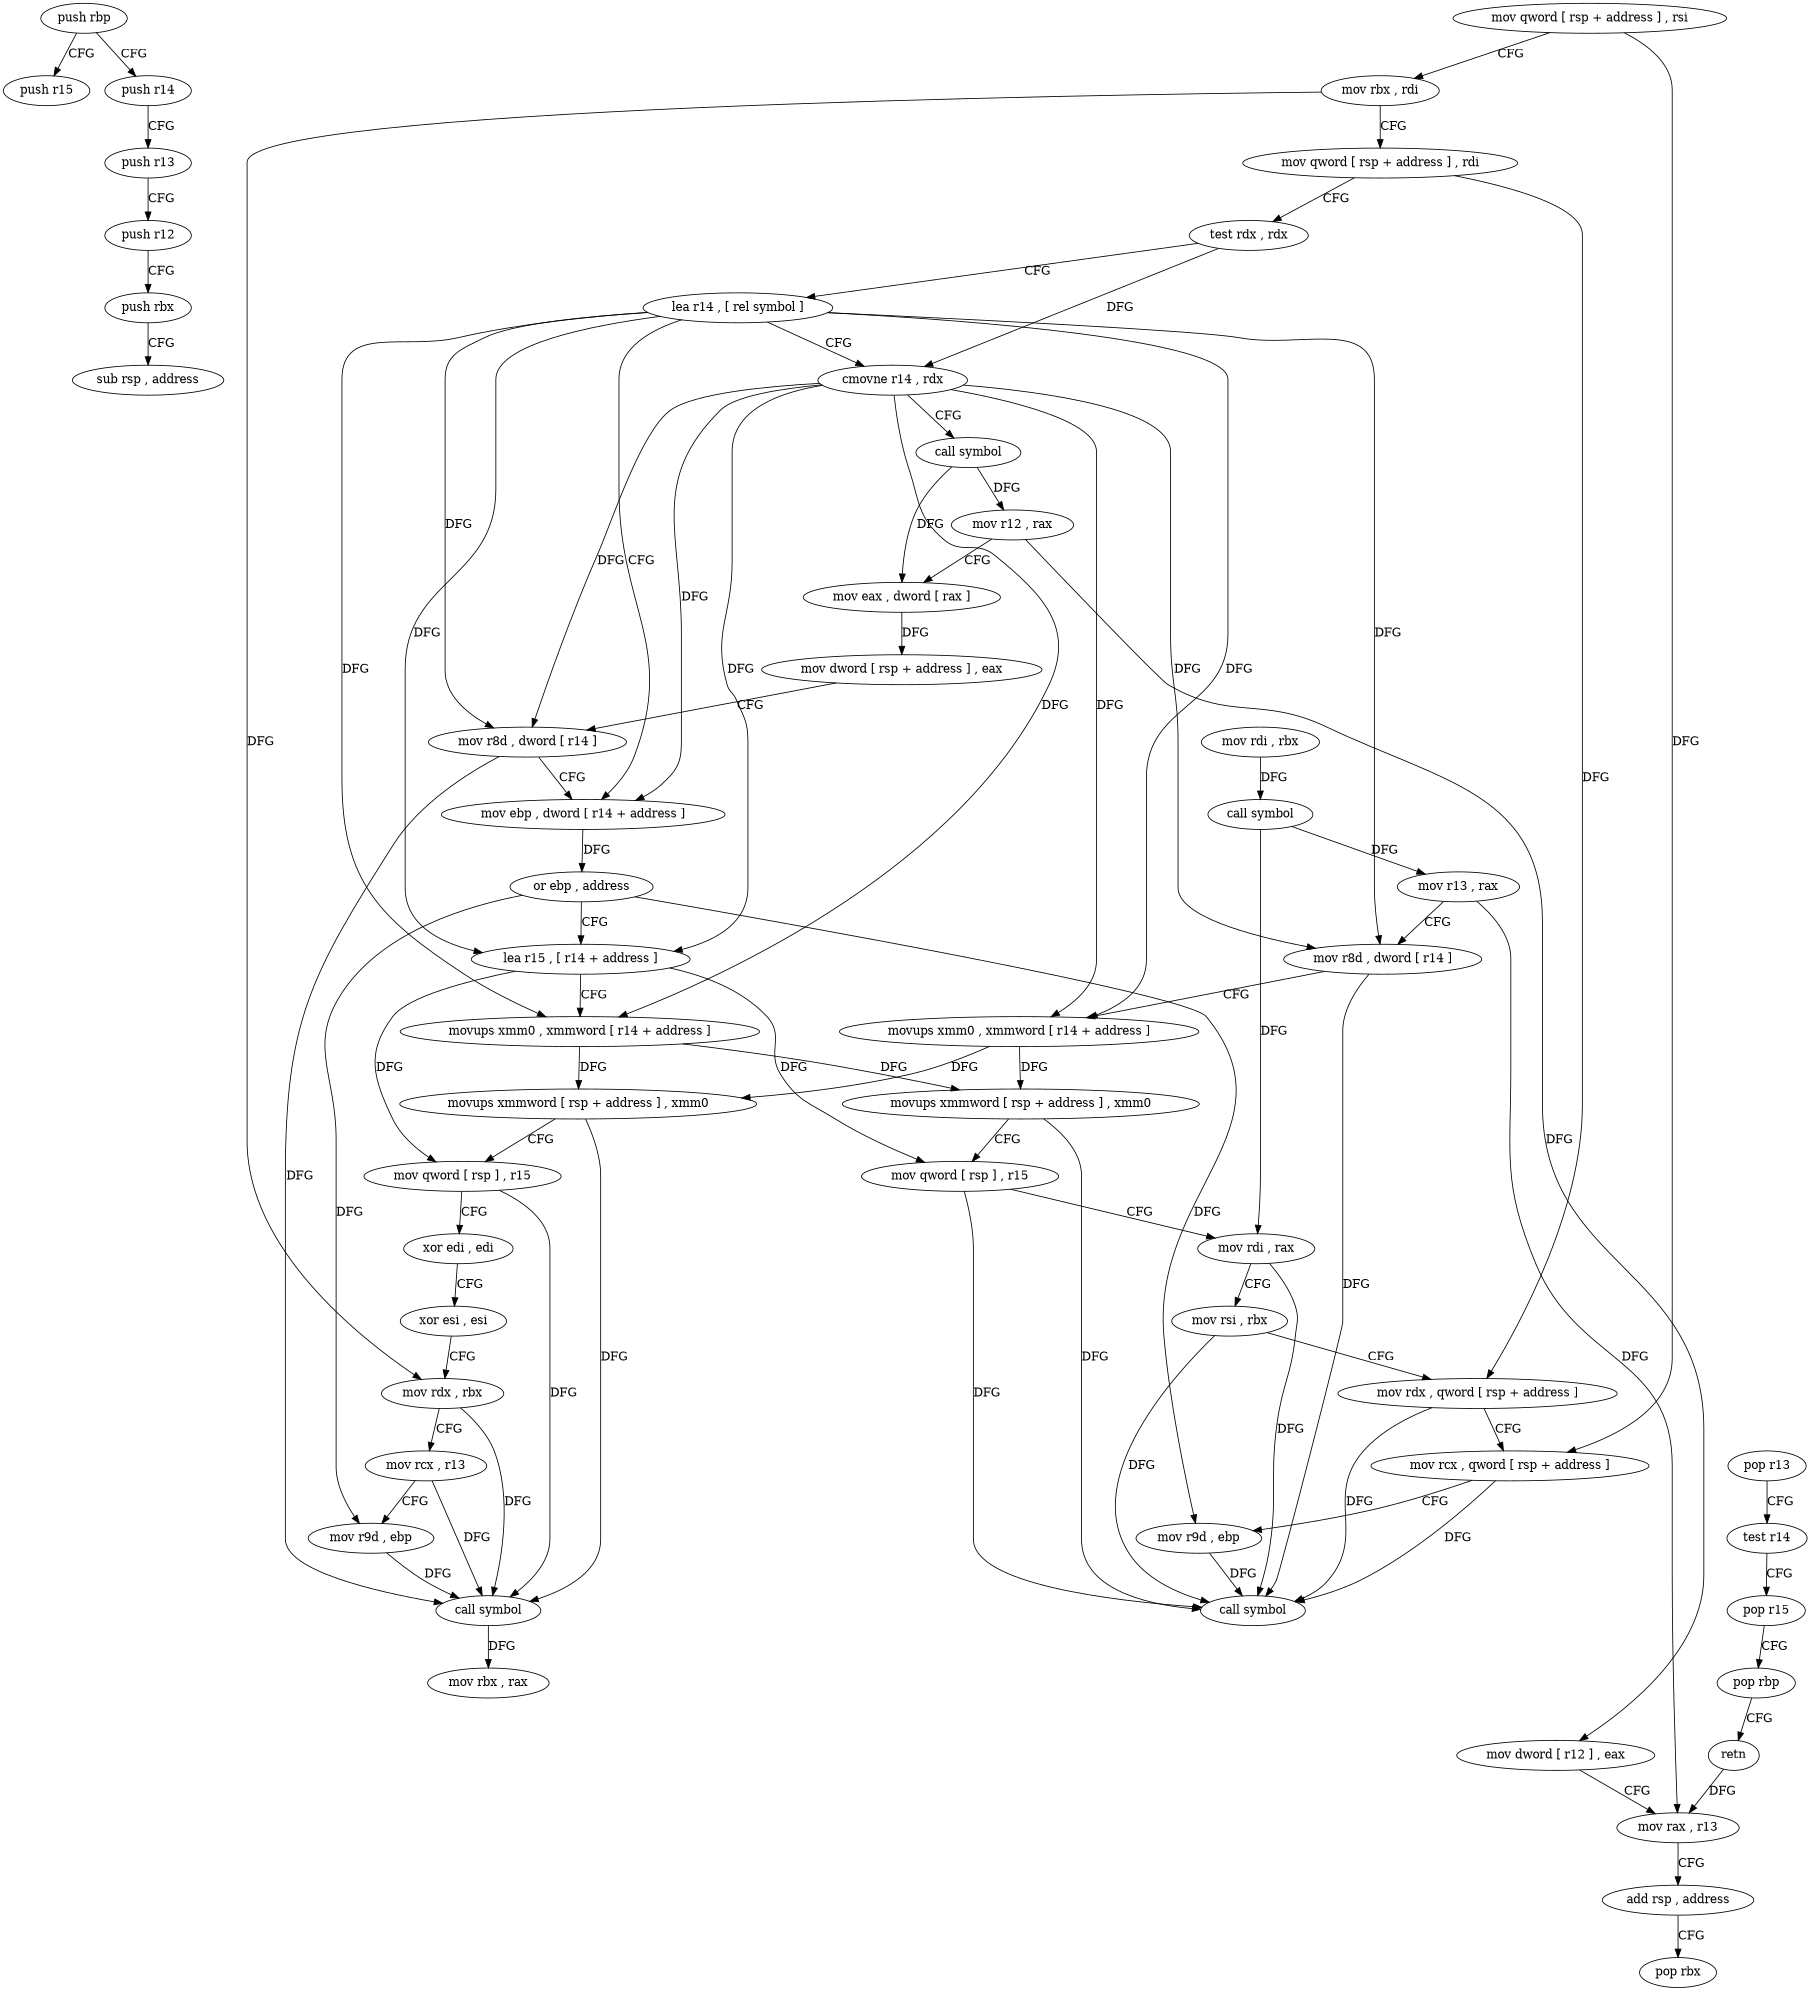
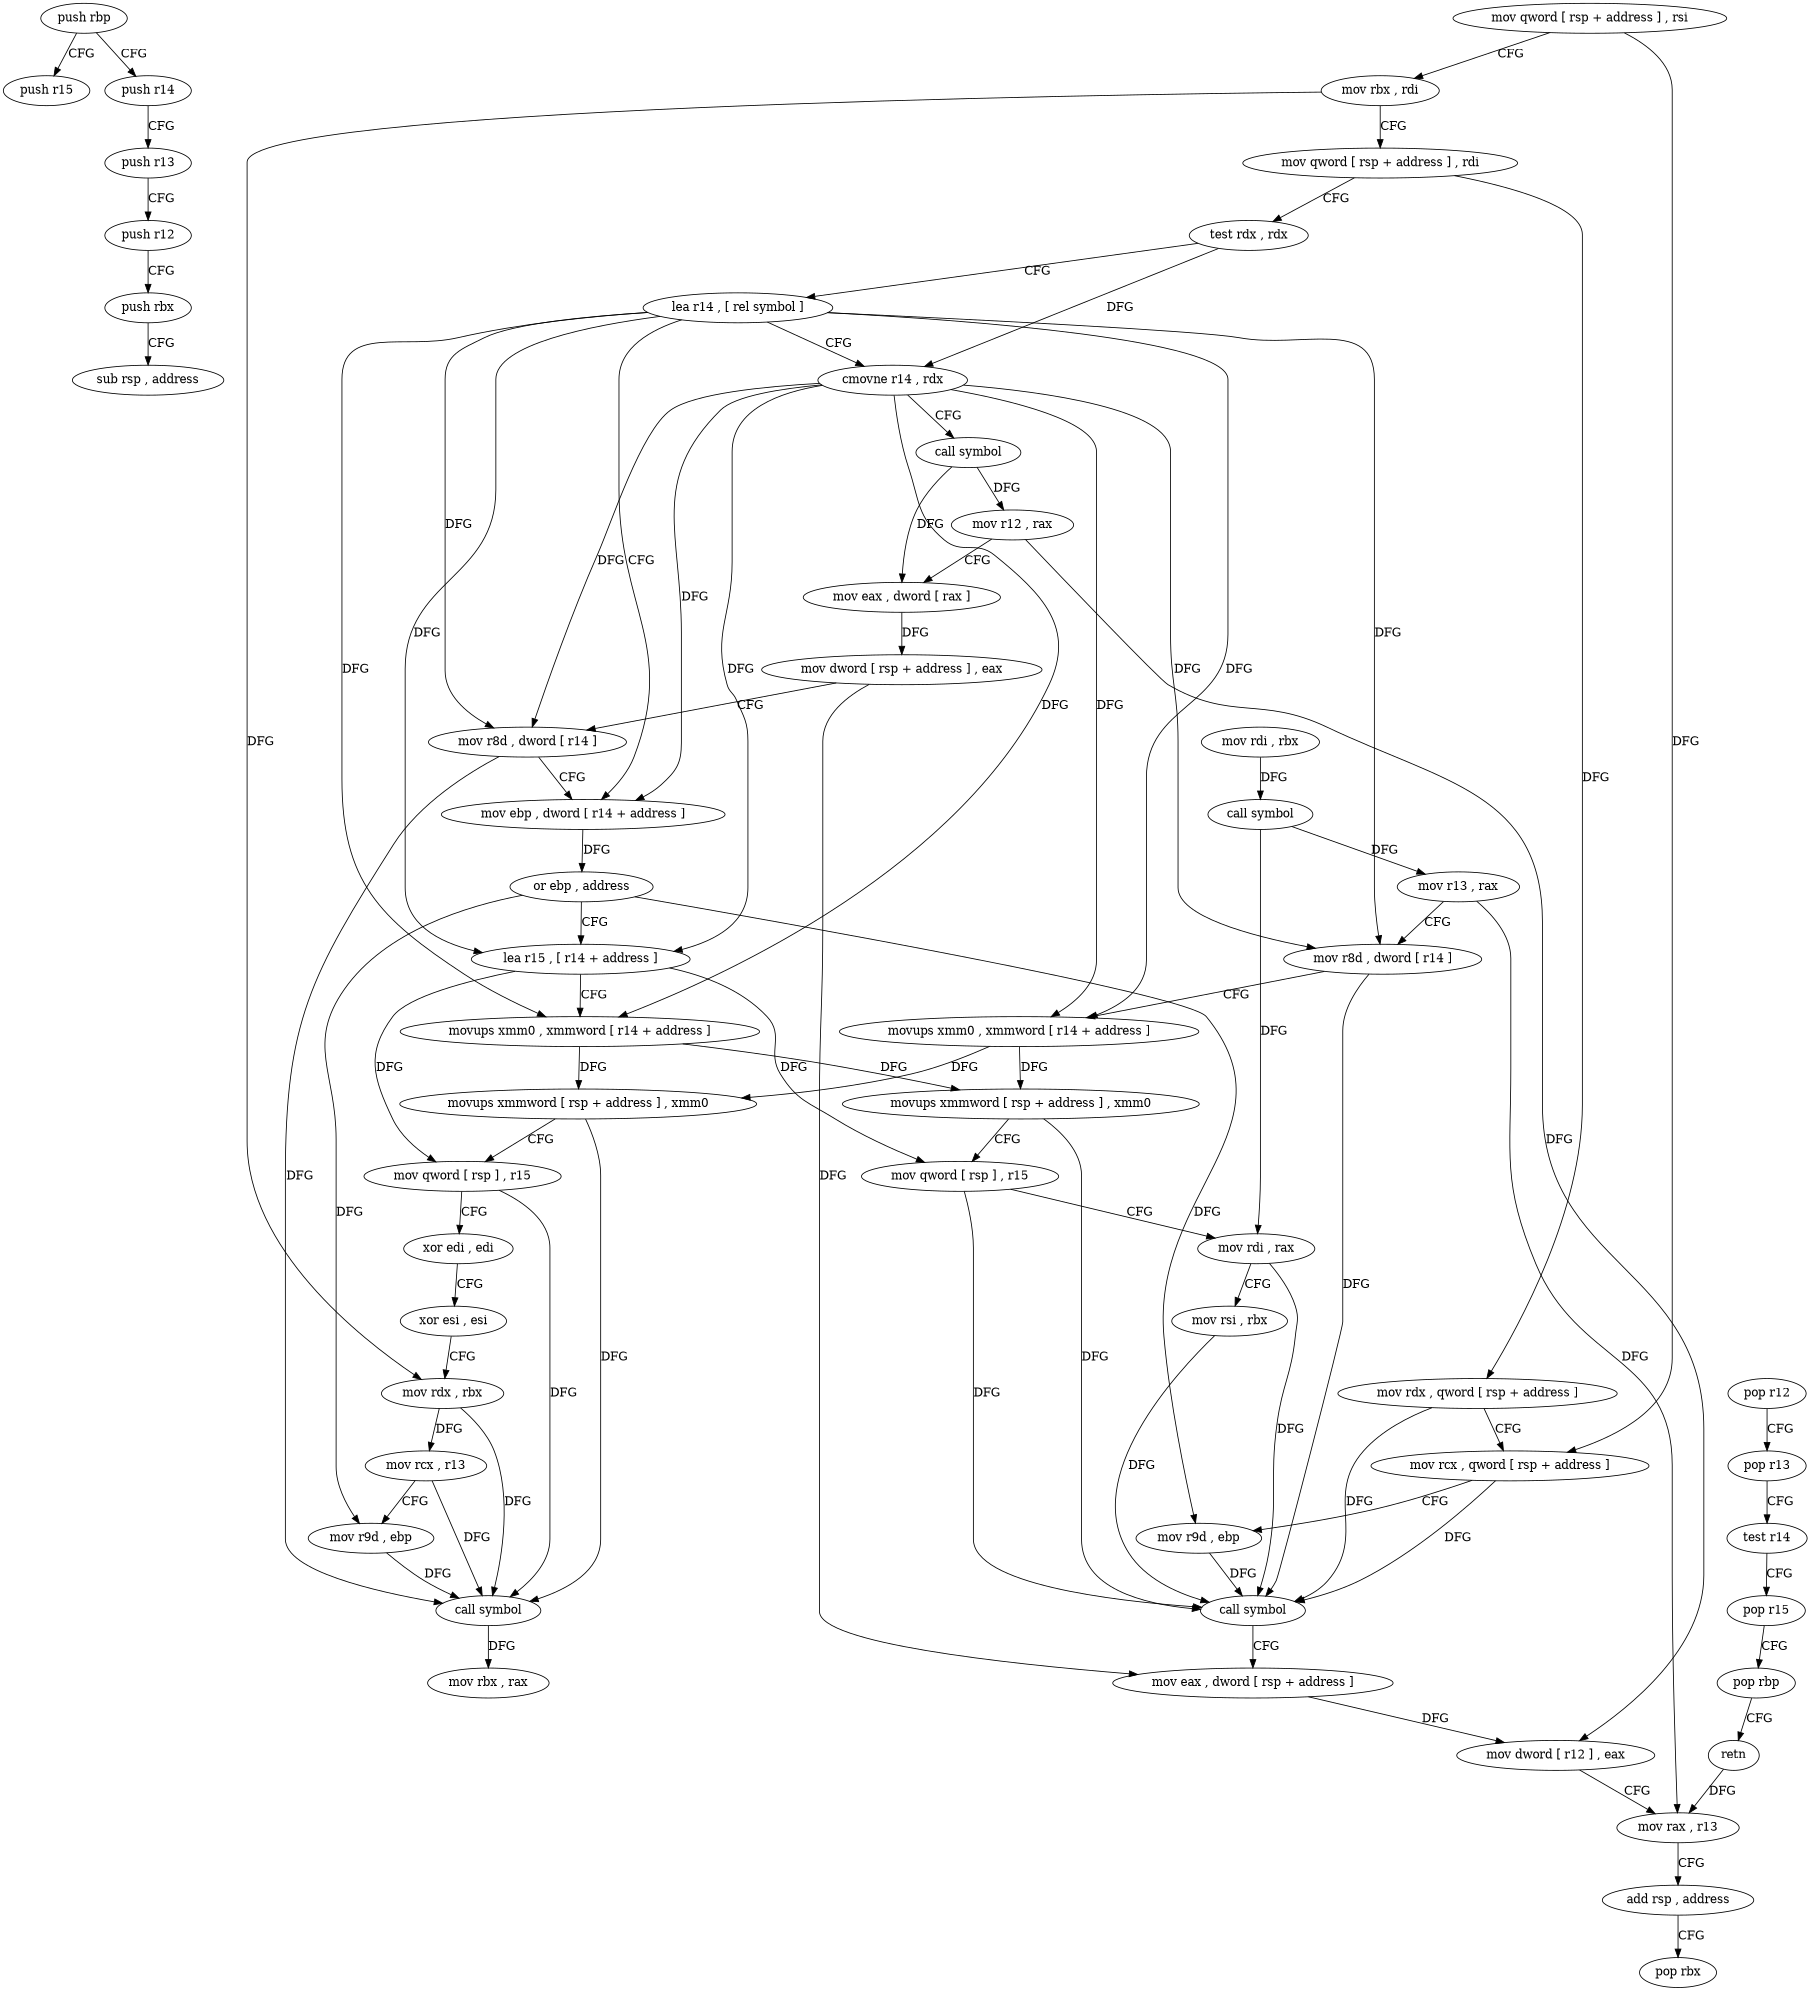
edge "mov rsi , rbx" -> "mov rdx , qword [ rsp + address ]": removed, label "CFG"
node "pop r12": added
edge "mov rdx , rbx" -> "mov rcx , r13": label "CFG" -> "DFG"
node "mov eax , dword [ rsp + address ]": added
